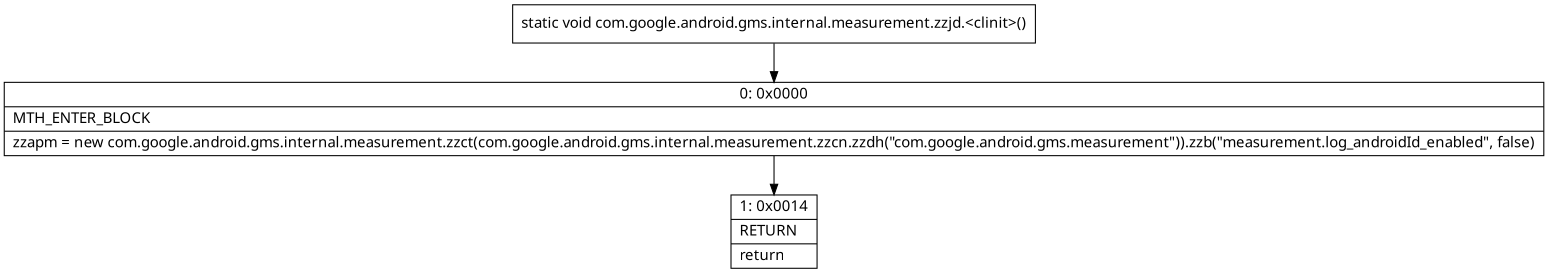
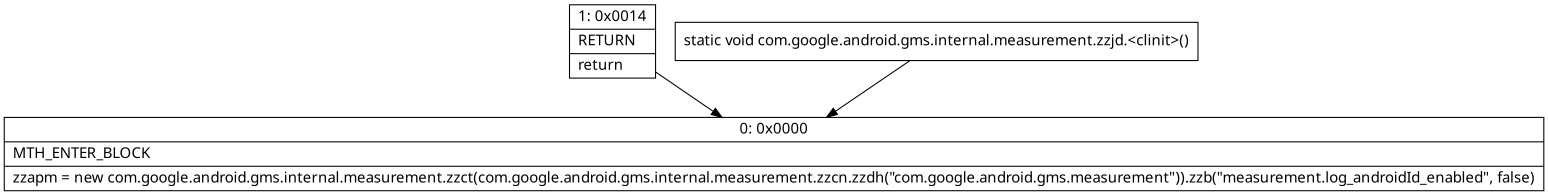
edge "0: 0x0000" -> "1: 0x0014": reversed
